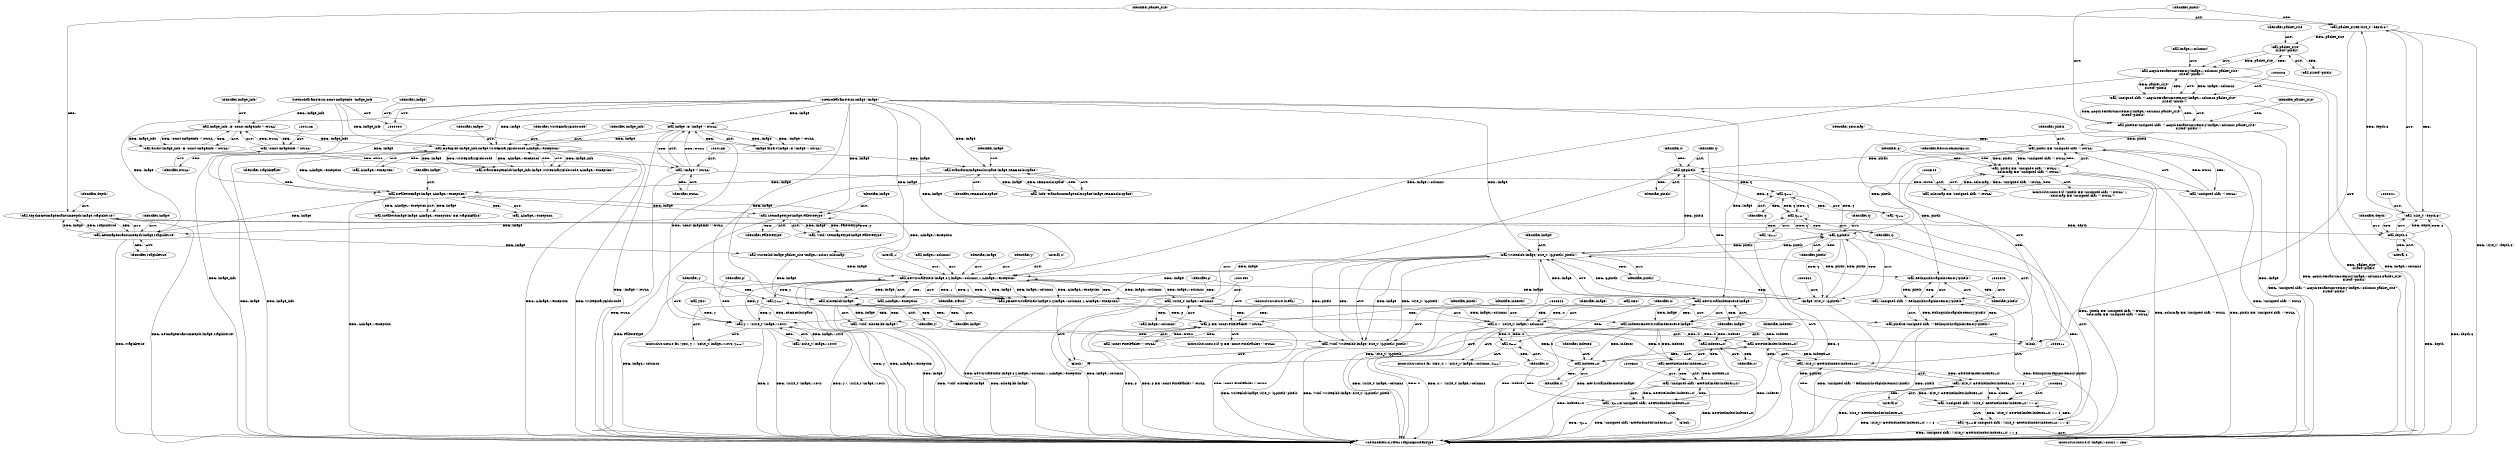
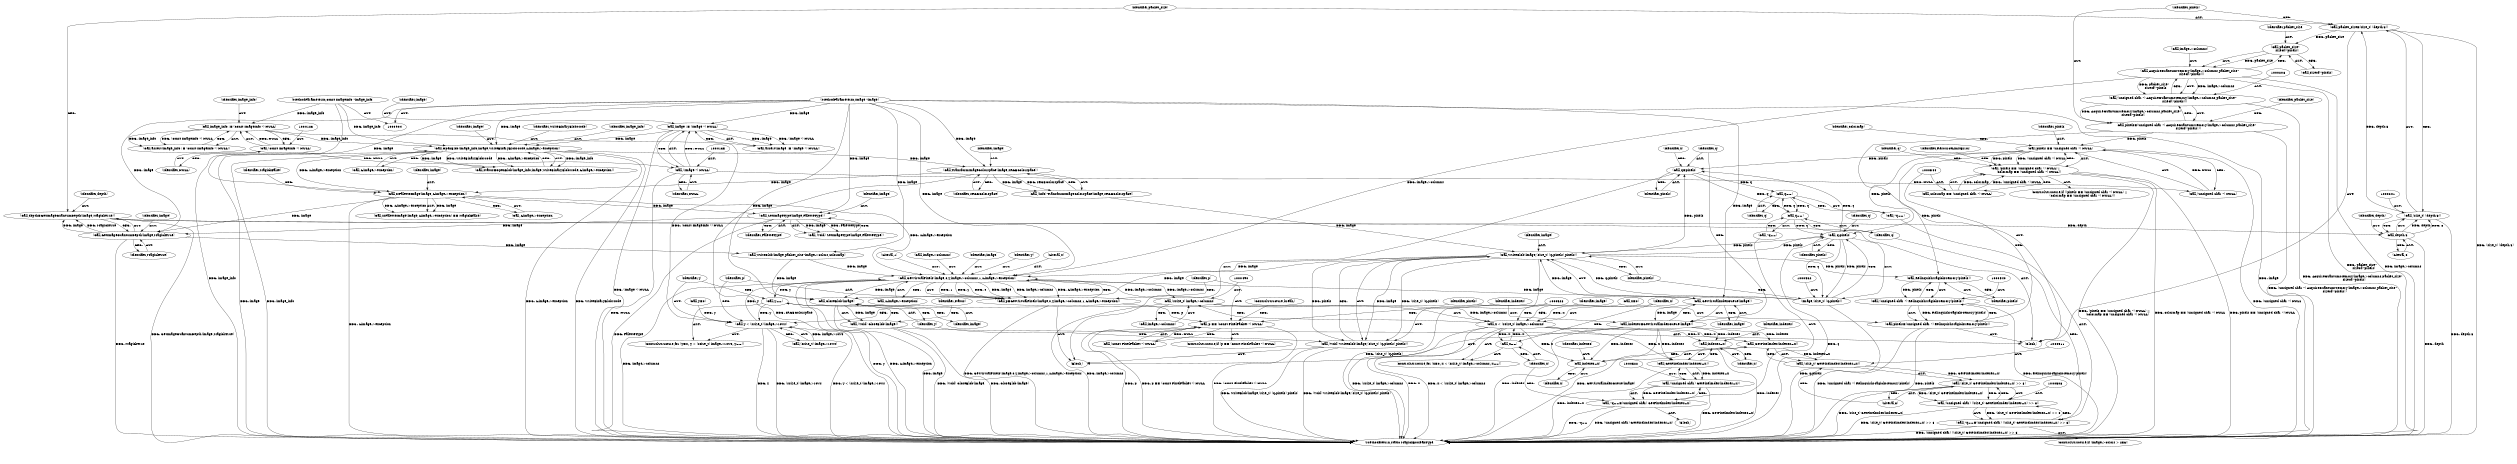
edge "(MethodParameterIn,Image *image)" -> "(Call,WriteBlob(image,(size_t) (q-pixels),pixels))": now "(Call,(info) TransformImageColorspace(image,sRGBColorspace))" -> "(Call,WriteBlob(image,(size_t) (q-pixels),pixels))"
node "(Image,assert(image != (Image *) NULL))": label "(Image,assert(image != (Image *) NULL))" -> "(Call,assert(image != (Image *) NULL))"
edge "(Call,TransformImageColorspace(image,sRGBColorspace))" -> "(Identifier,sRGBColorspace)": added, label "CFG:"
edge "(Call,(void) SetImageType(image,PaletteType))" -> "(Call,SetImageType(image,PaletteType))": label "DDG: p" -> "CFG: "
edge "1000528" -> "(Call,x < (ssize_t) image->columns)": added, label "CFG:"
